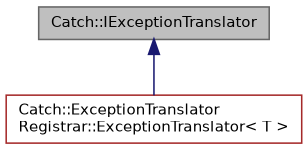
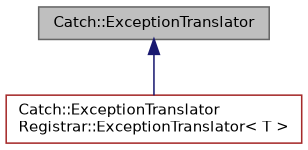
node "Catch::IExceptionTranslator": label "Catch::IExceptionTranslator" -> "Catch::ExceptionTranslator"
